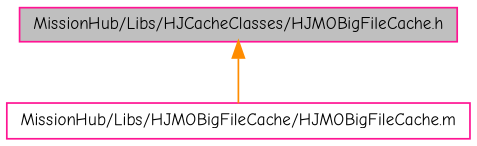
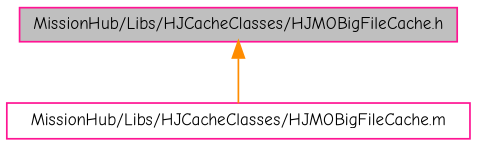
node "MissionHub/Libs/HJMOBigFileCache/HJMOBigFileCache.m": label "MissionHub/Libs/HJMOBigFileCache/HJMOBigFileCache.m" -> "MissionHub/Libs/HJCacheClasses/HJMOBigFileCache.m"
